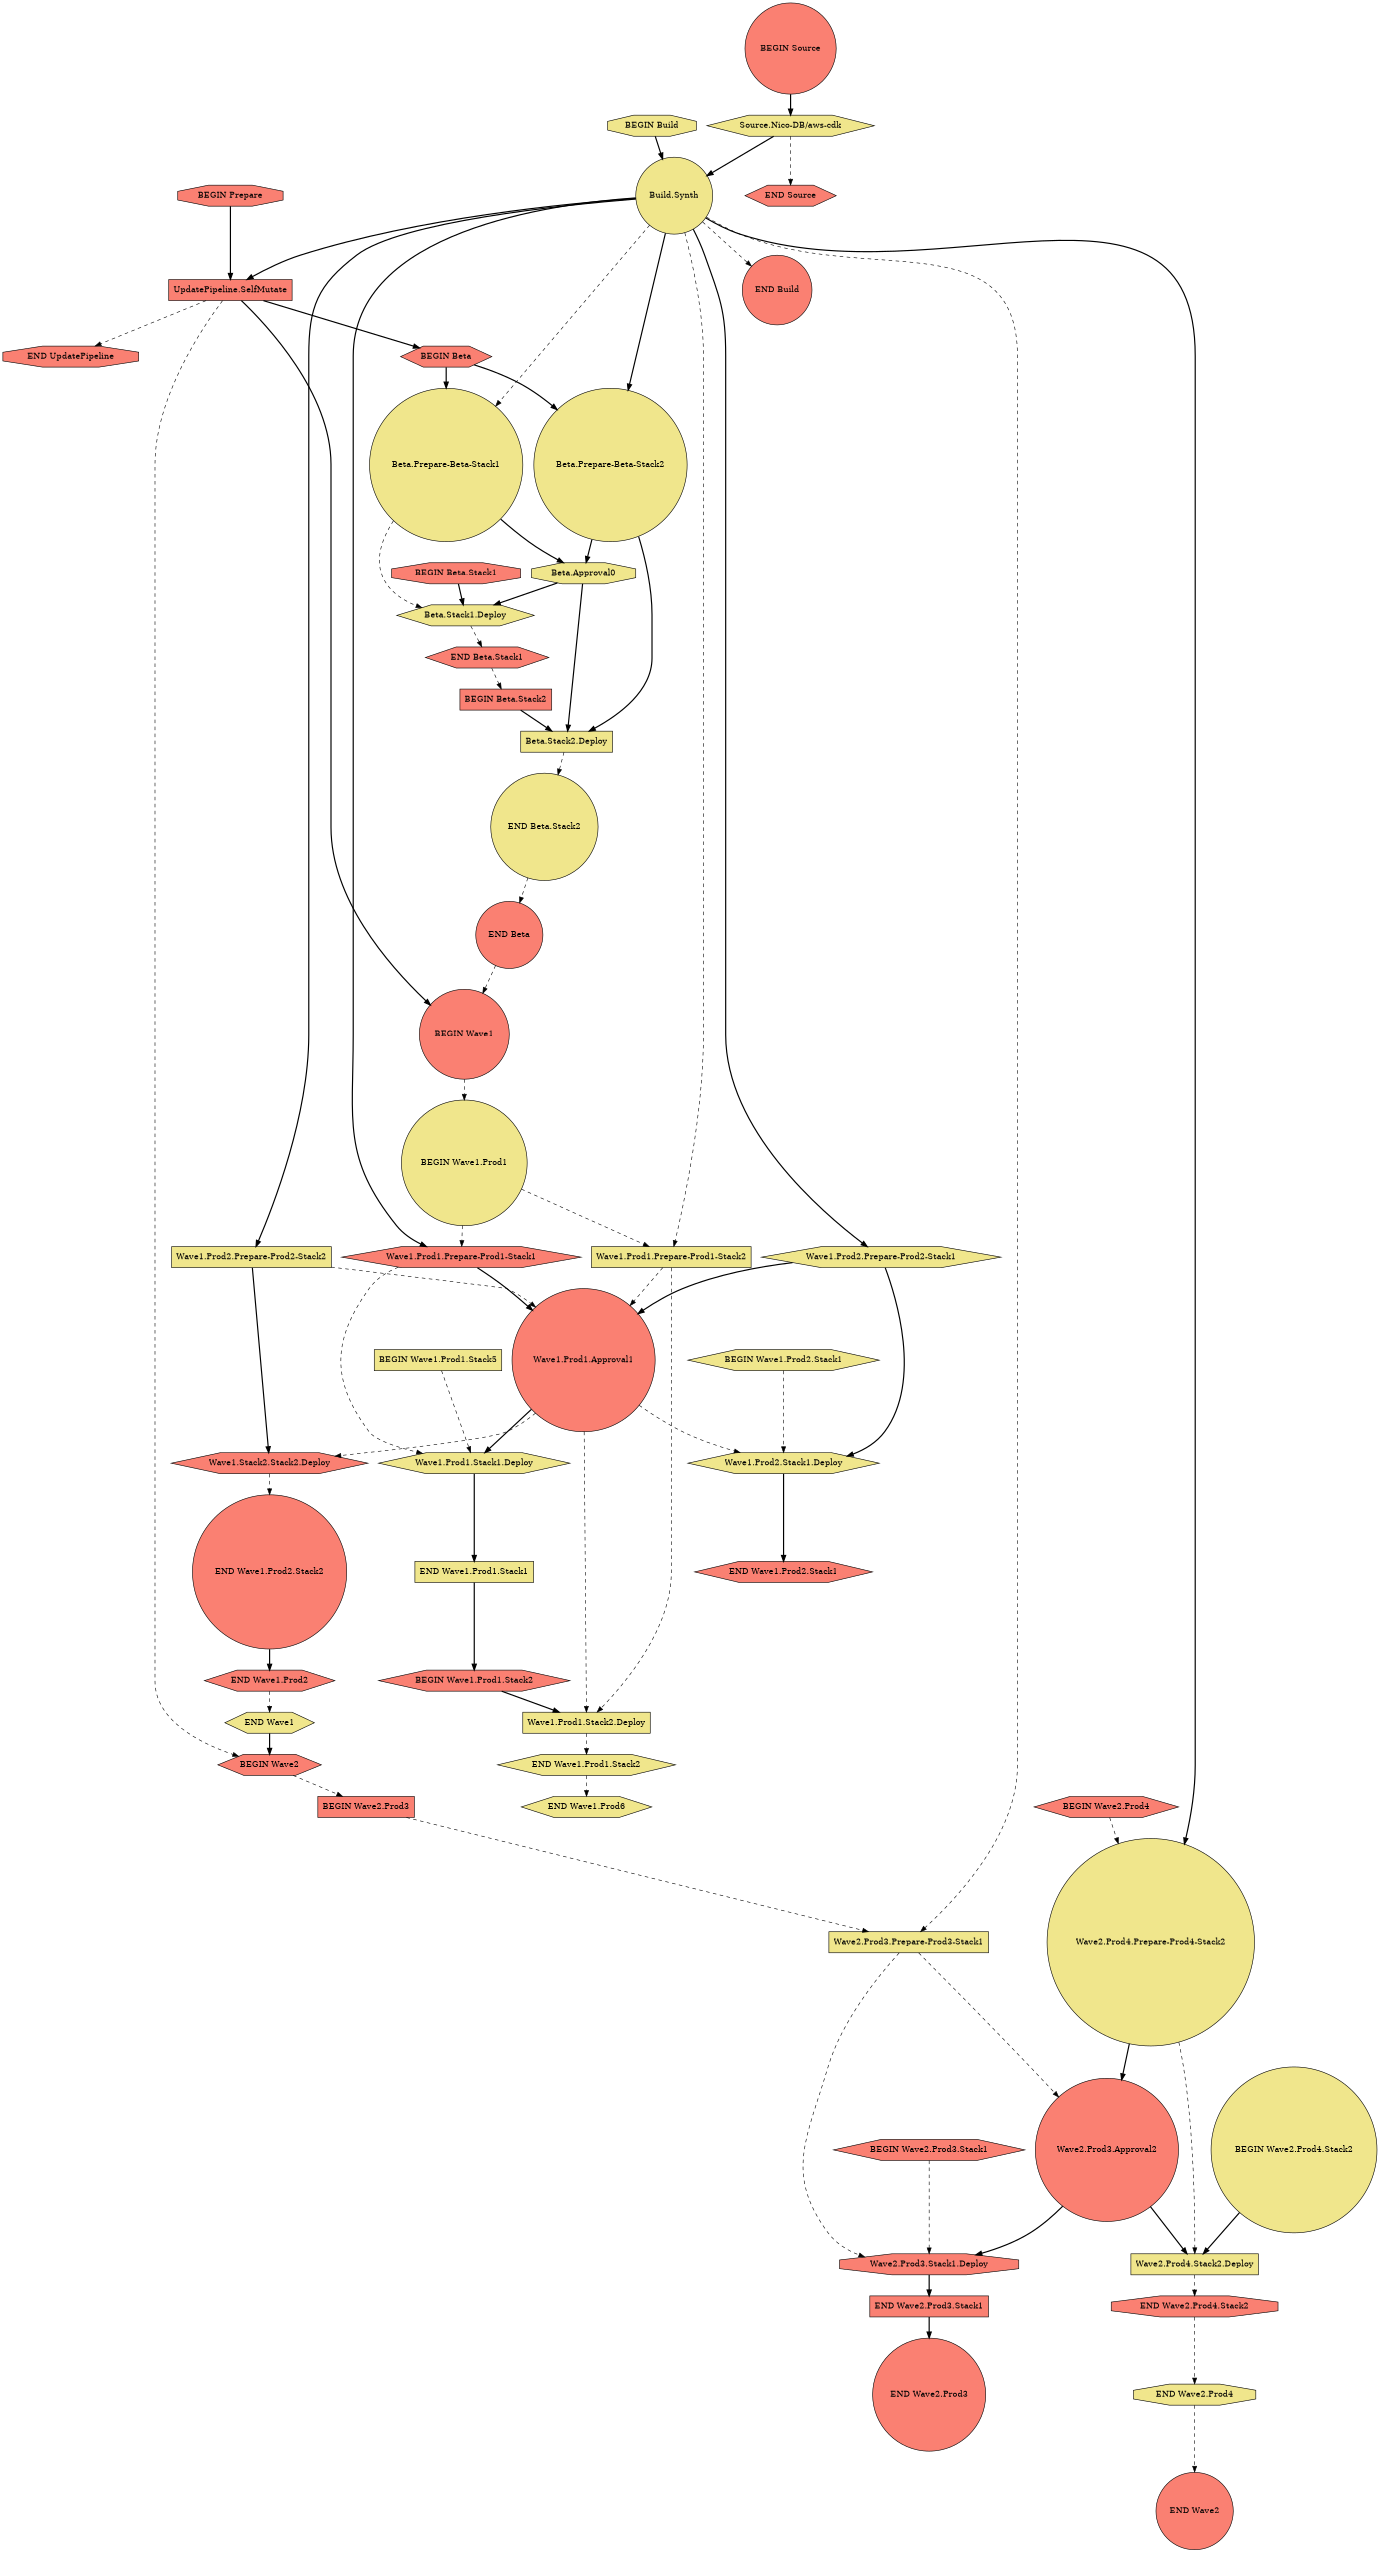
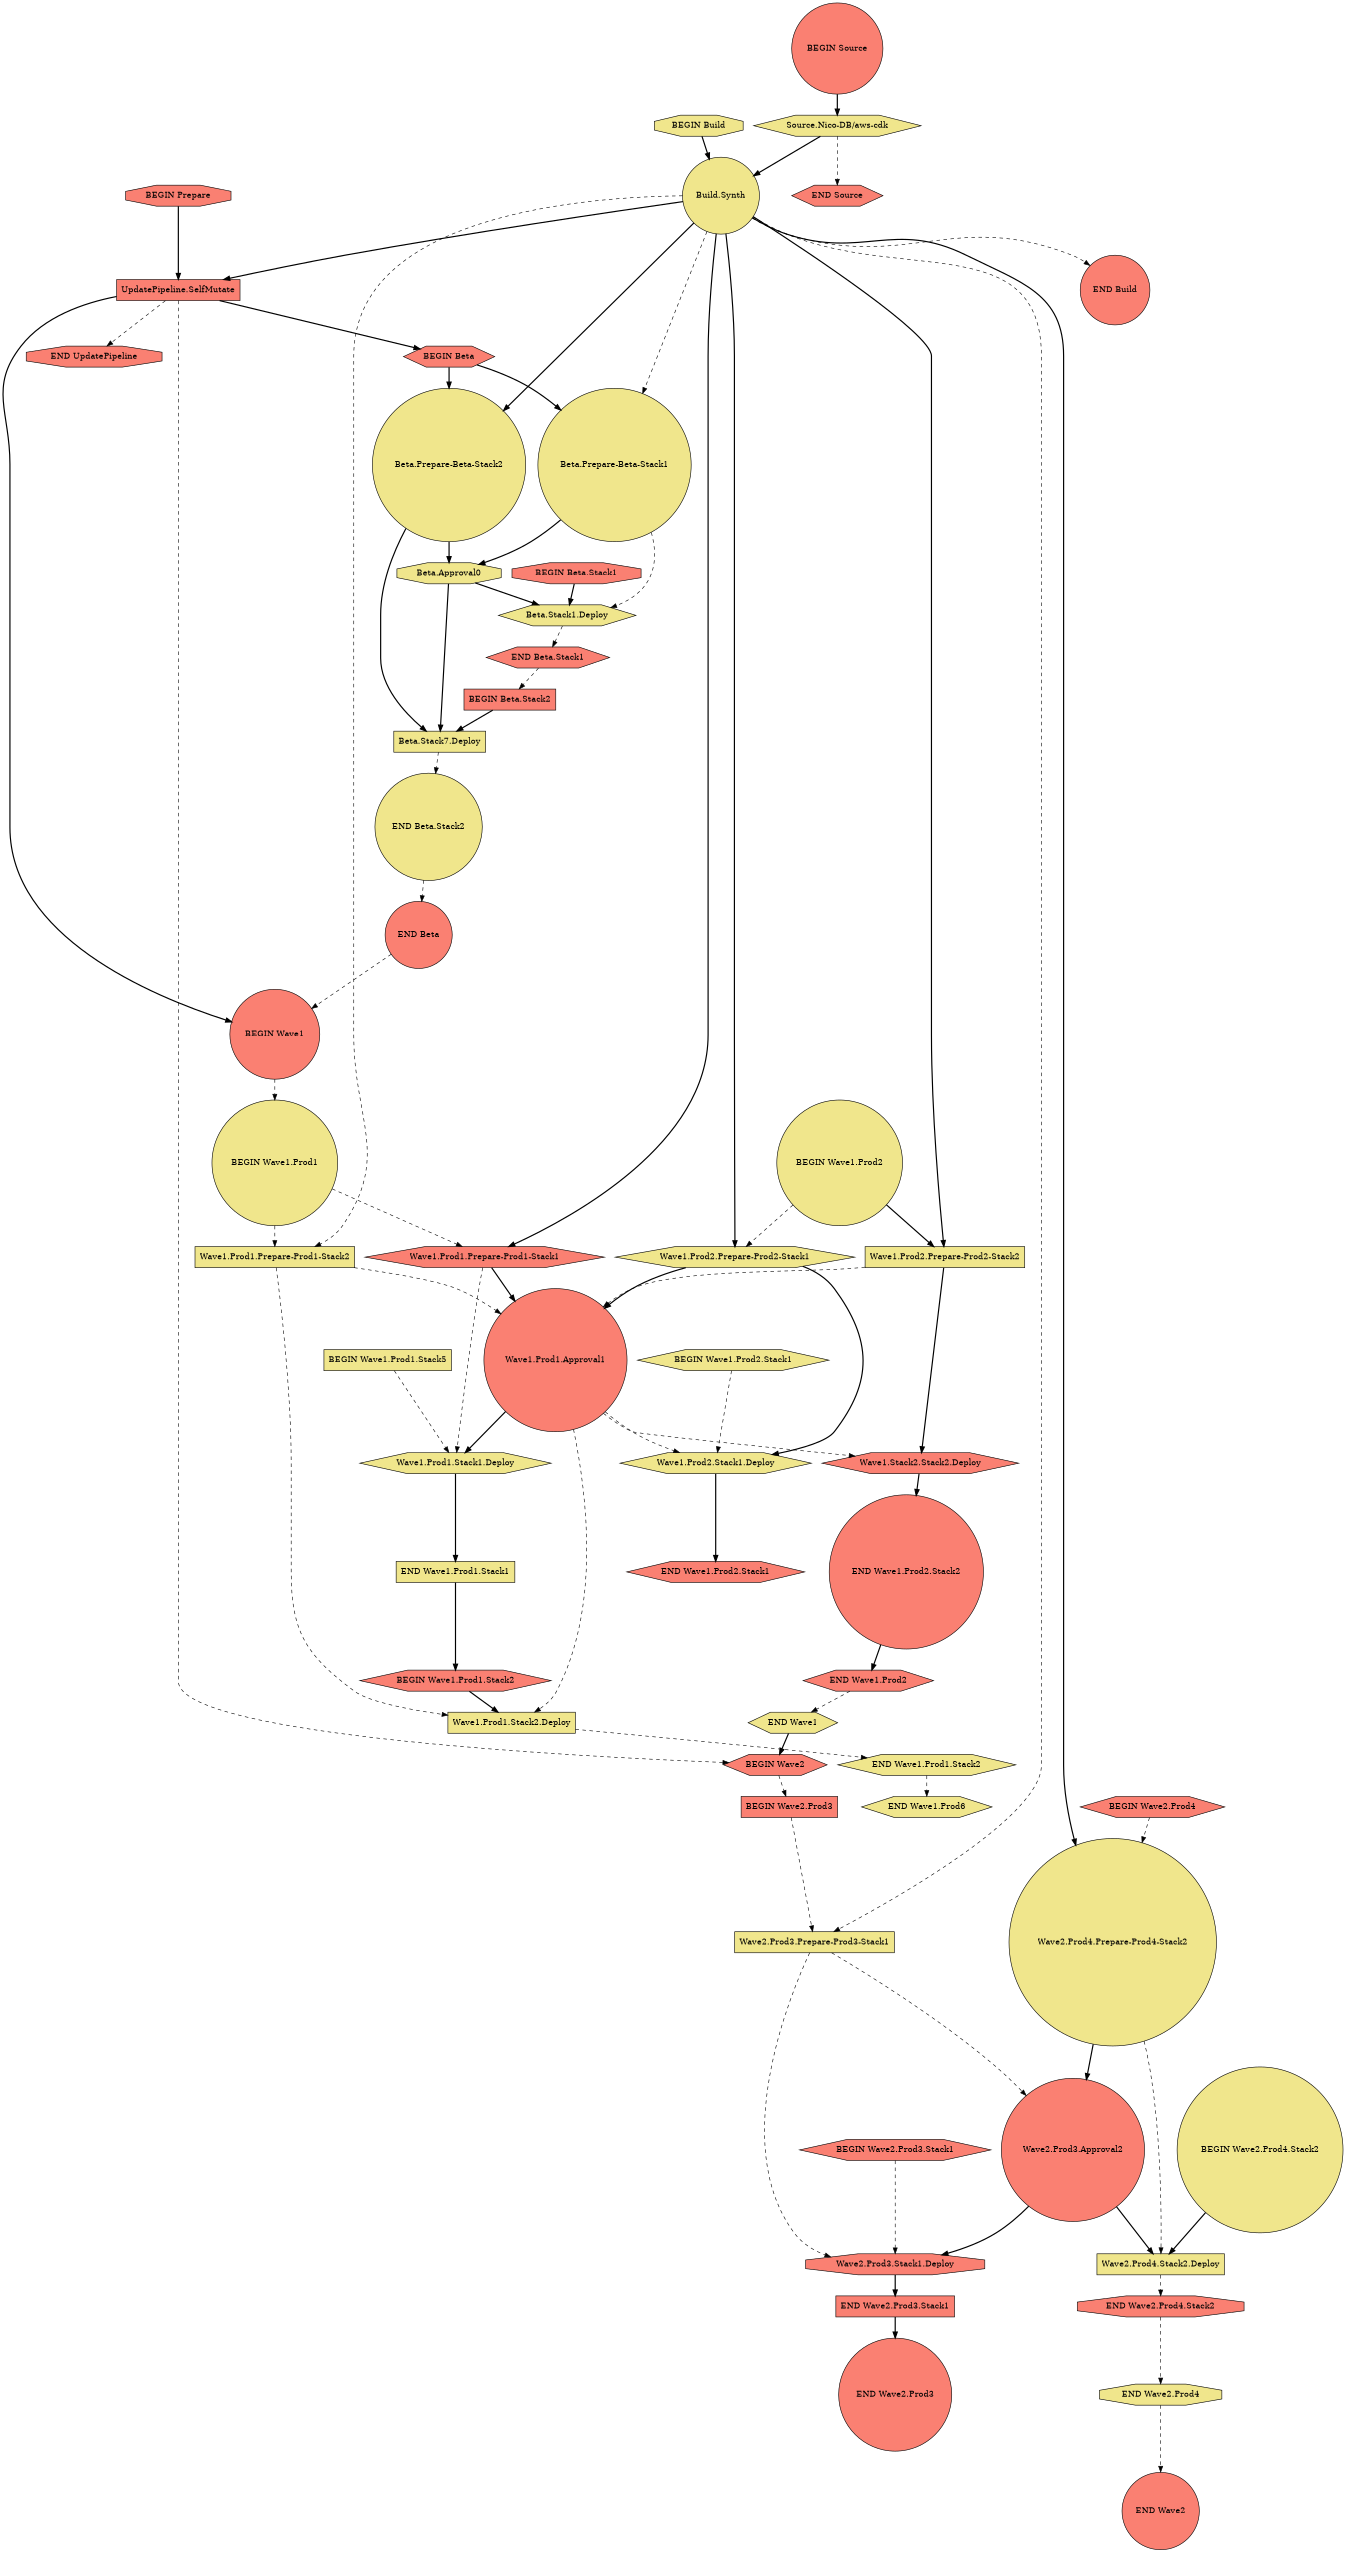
node "Beta.Stack2.Deploy": label "Beta.Stack2.Deploy" -> "Beta.Stack7.Deploy"
node "BEGIN Wave1.Prod2": added
edge "Wave1.Stack2.Stack2.Deploy" -> "END Wave1.Prod2.Stack2": style dashed -> bold
